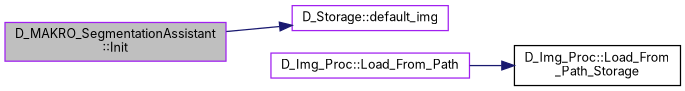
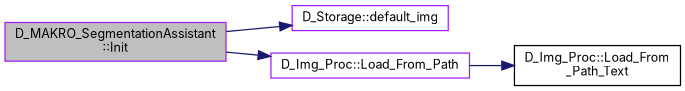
edge "D_MAKRO_SegmentationAssistant ::Init" -> "D_Img_Proc::Load_From_Path": added
node "D_Img_Proc::Load_From _Path_Storage": label "D_Img_Proc::Load_From _Path_Storage" -> "D_Img_Proc::Load_From _Path_Text"
